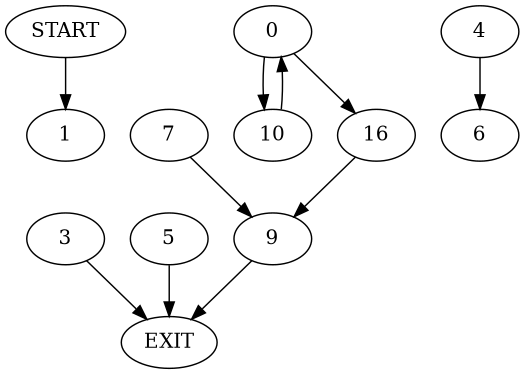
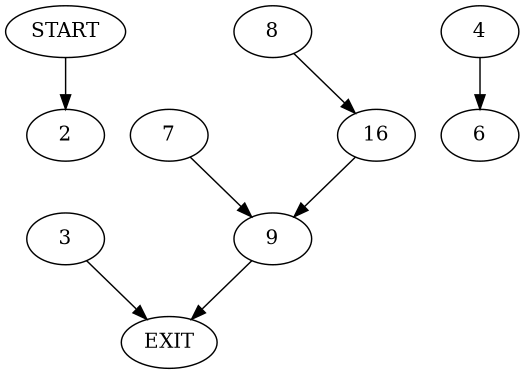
node "0": label "0" -> "8"
node "1": label "1" -> "2"
node "10": removed
node "5": removed
